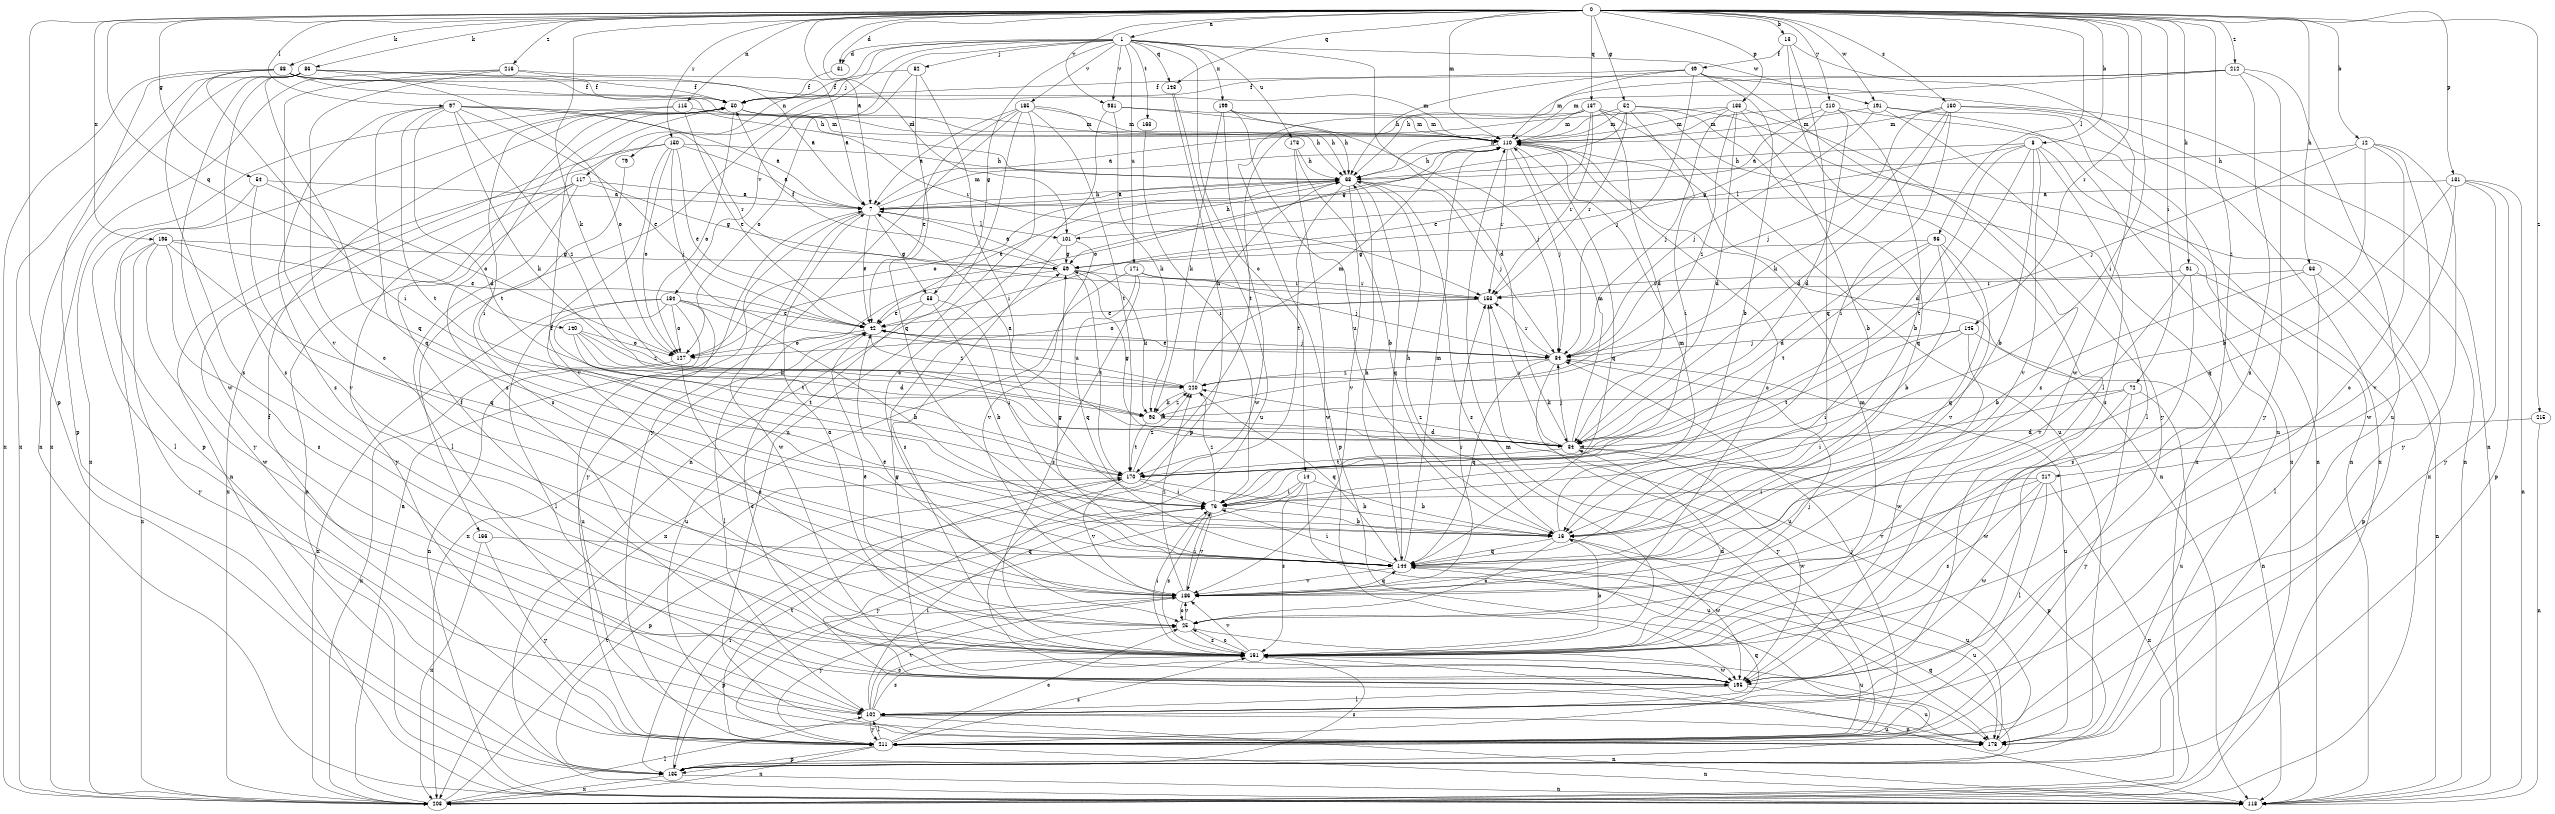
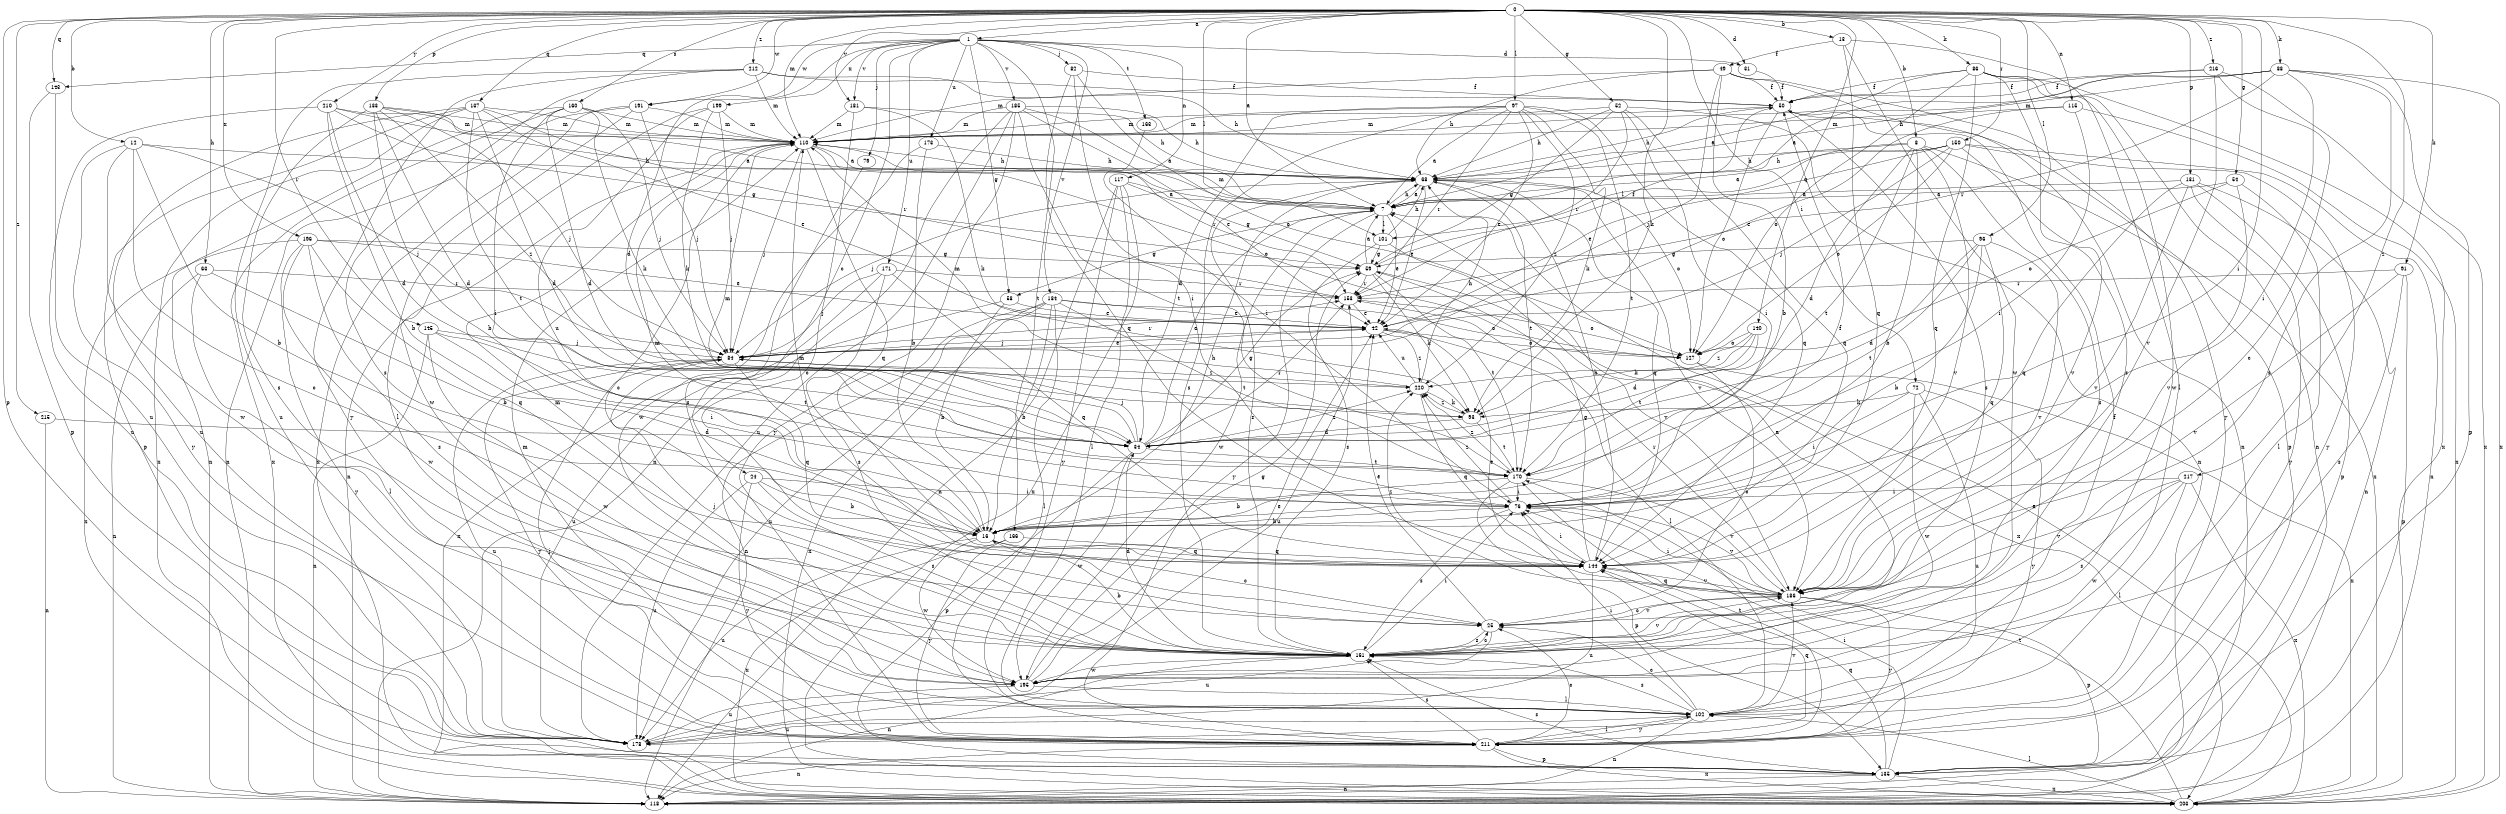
node "981": label "981" -> "181"
edge "58" -> "76": removed, label "i"
node "14": label "14" -> "24"
edge "195" -> "50": removed, label "f"
